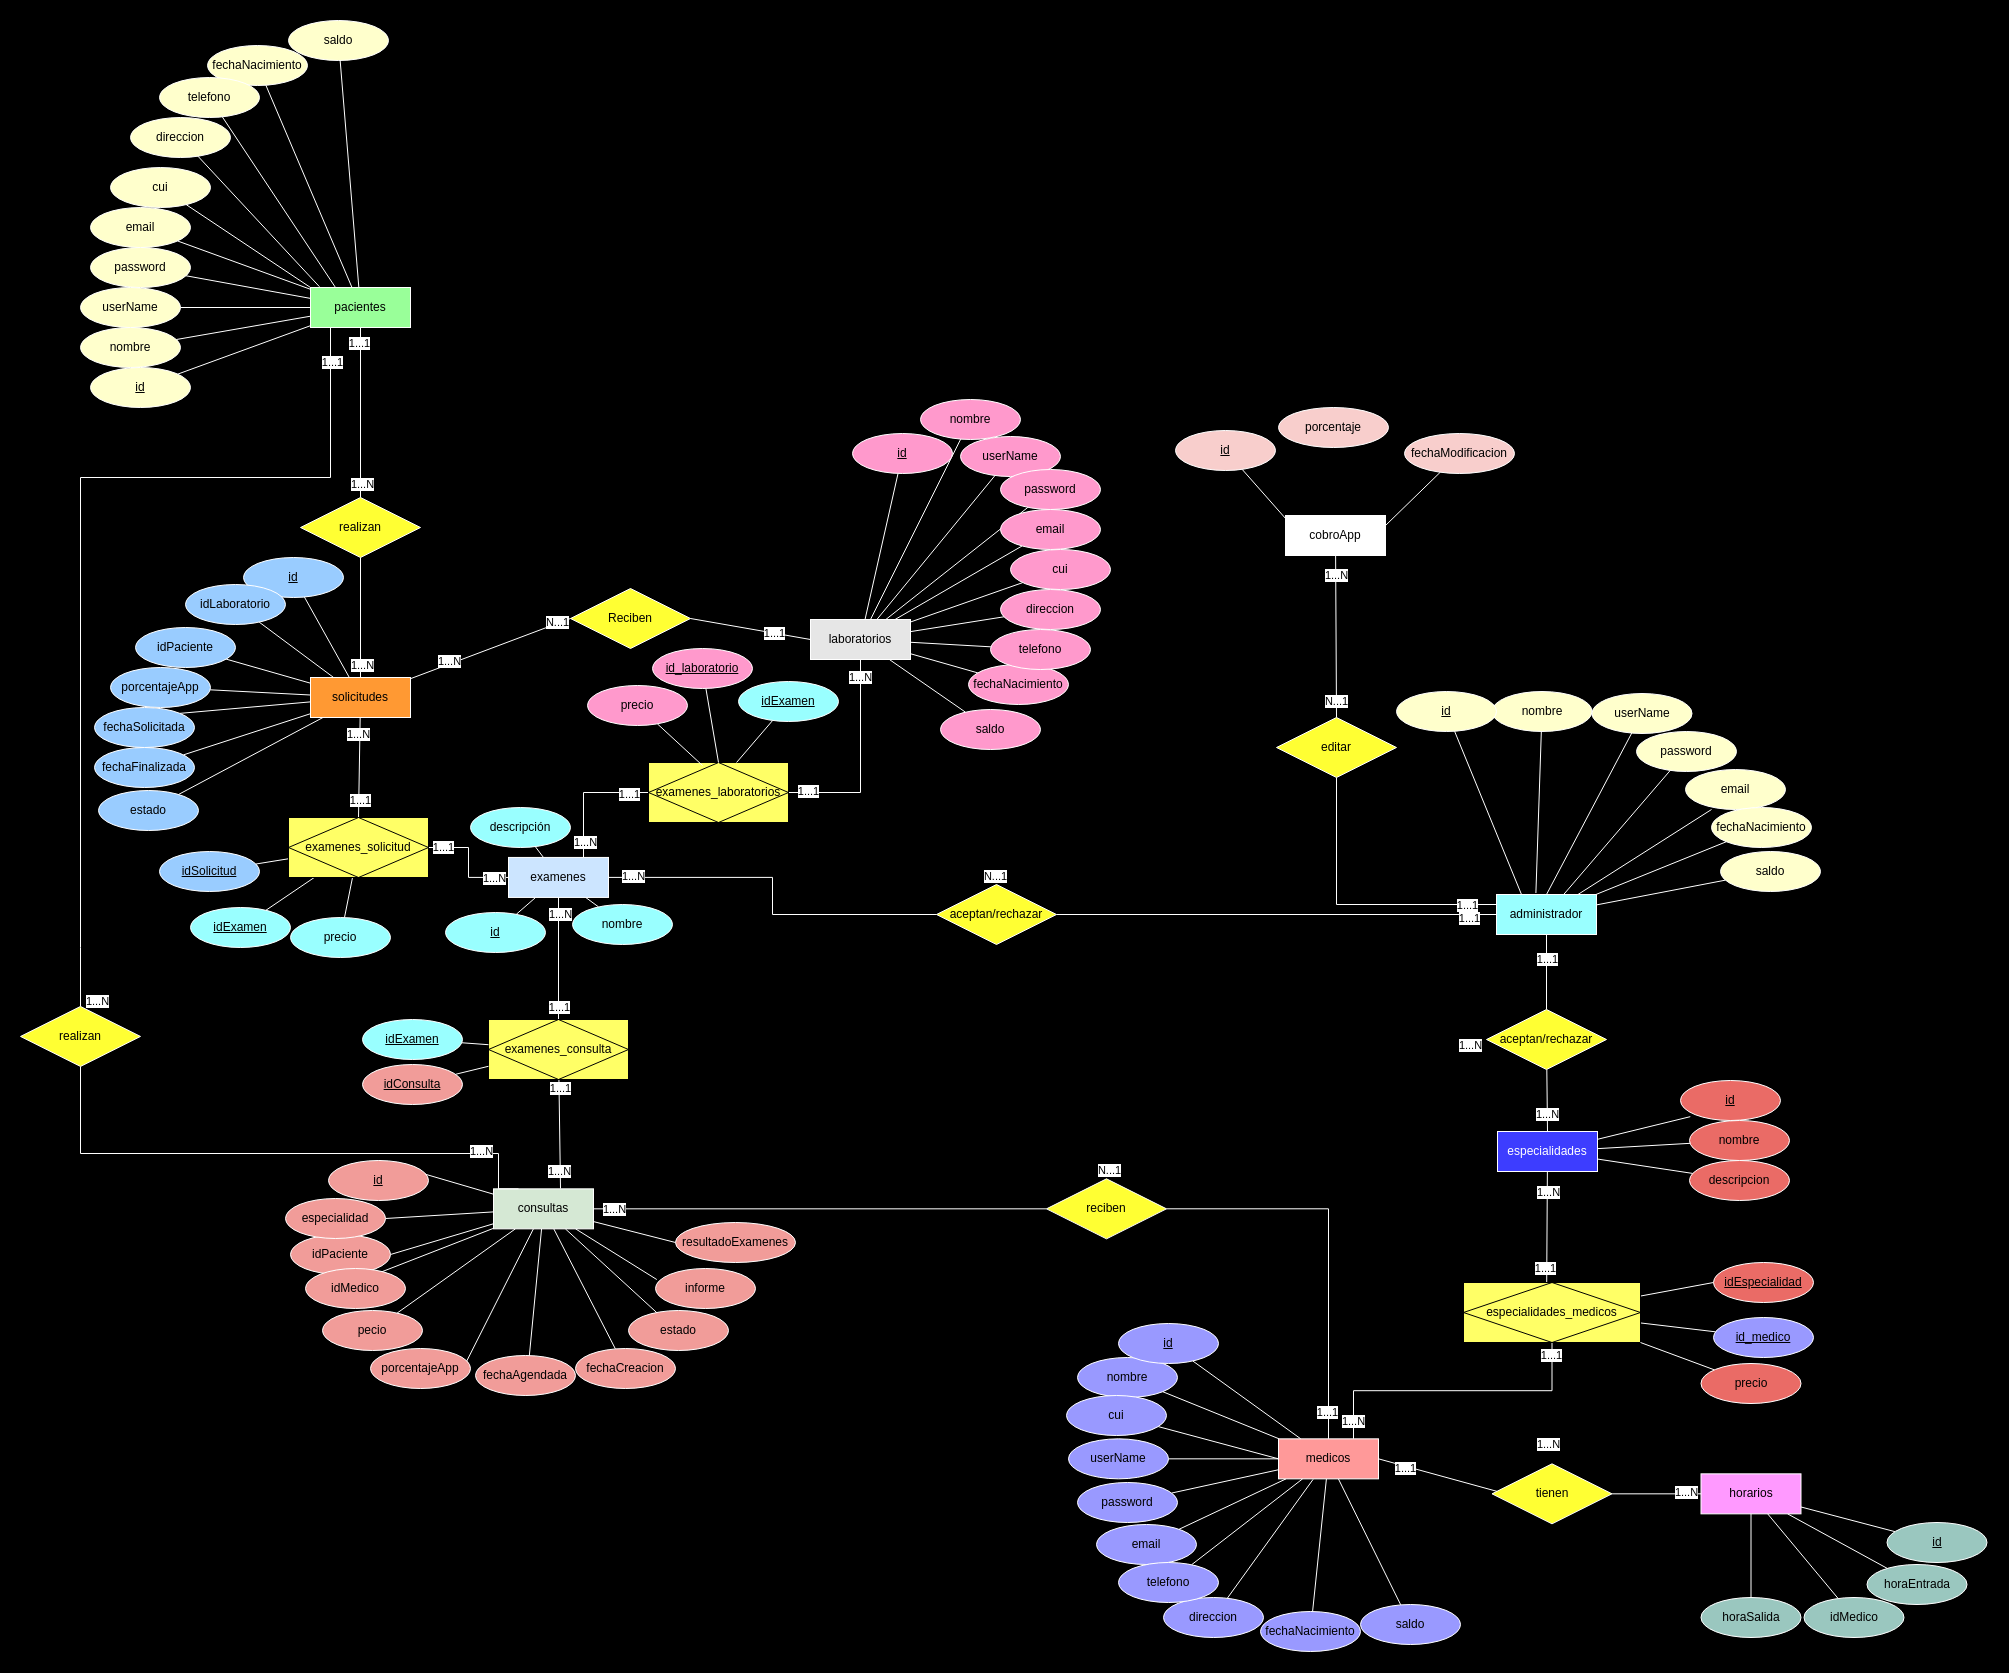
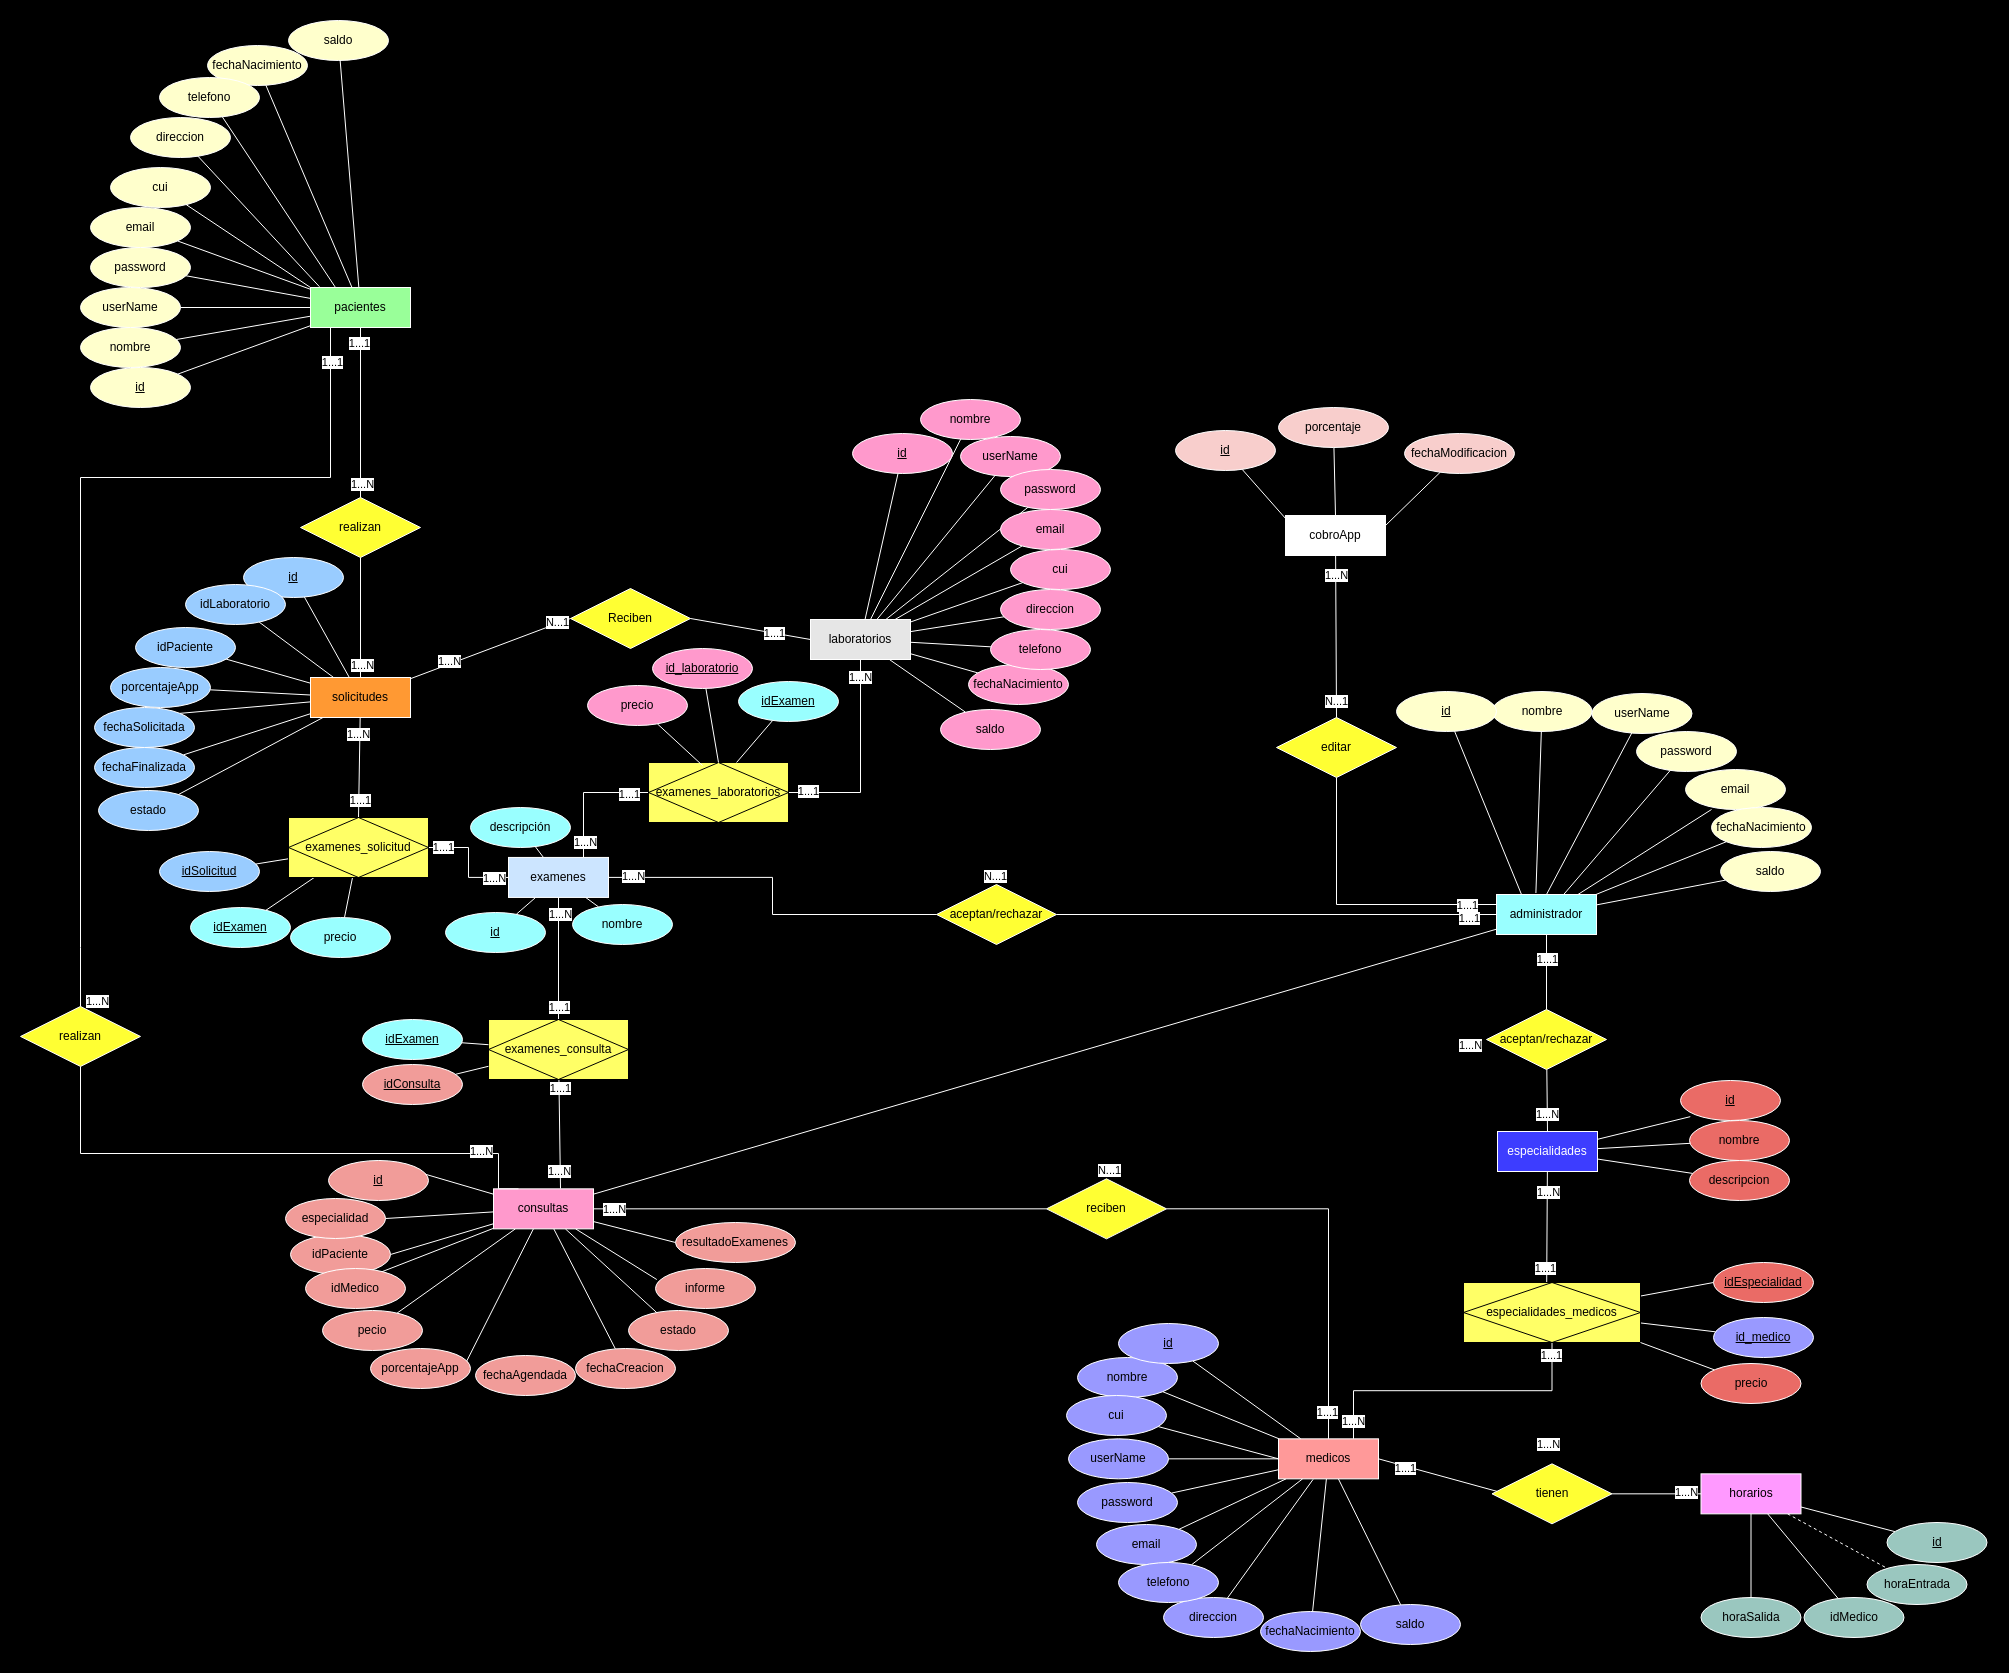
edge "porcentaje" -- "cobroApp": added
node "consultas": fillcolor #d5e8d4 -> #ff99cc
edge "consultas" -- "fechaAgendada": now "consultas" -- "administrador"
edge "horarios" -- "horaEntrada": style solid -> dashed
